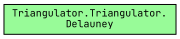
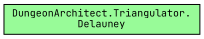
node "Triangulator.Triangulator. Delauney": label "Triangulator.Triangulator. Delauney" -> "DungeonArchitect.Triangulator. Delauney"
